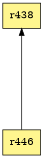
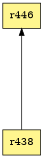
edge "r446" -> "r438": reversed
